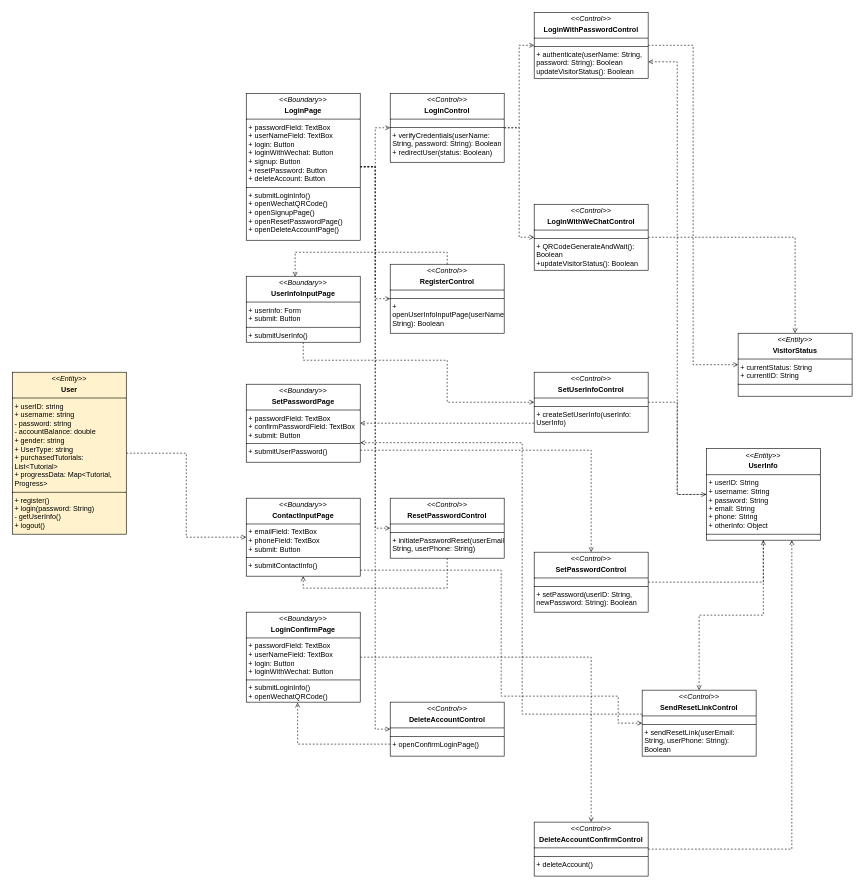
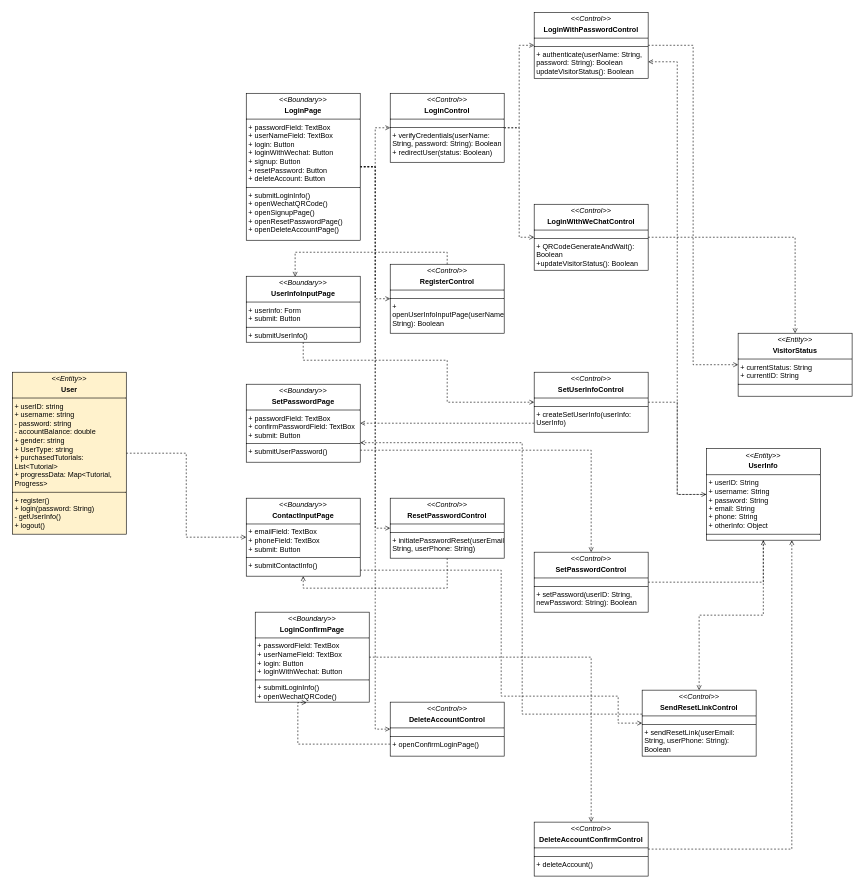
node "<<Boundary>> LoginConfirmPage + passwordField: TextBox + userNameField: TextBox + login: Button + loginWithWechat: Button + submitLoginInfo() + openWechatQRCode()": moved (303, 657) -> (312, 657)
